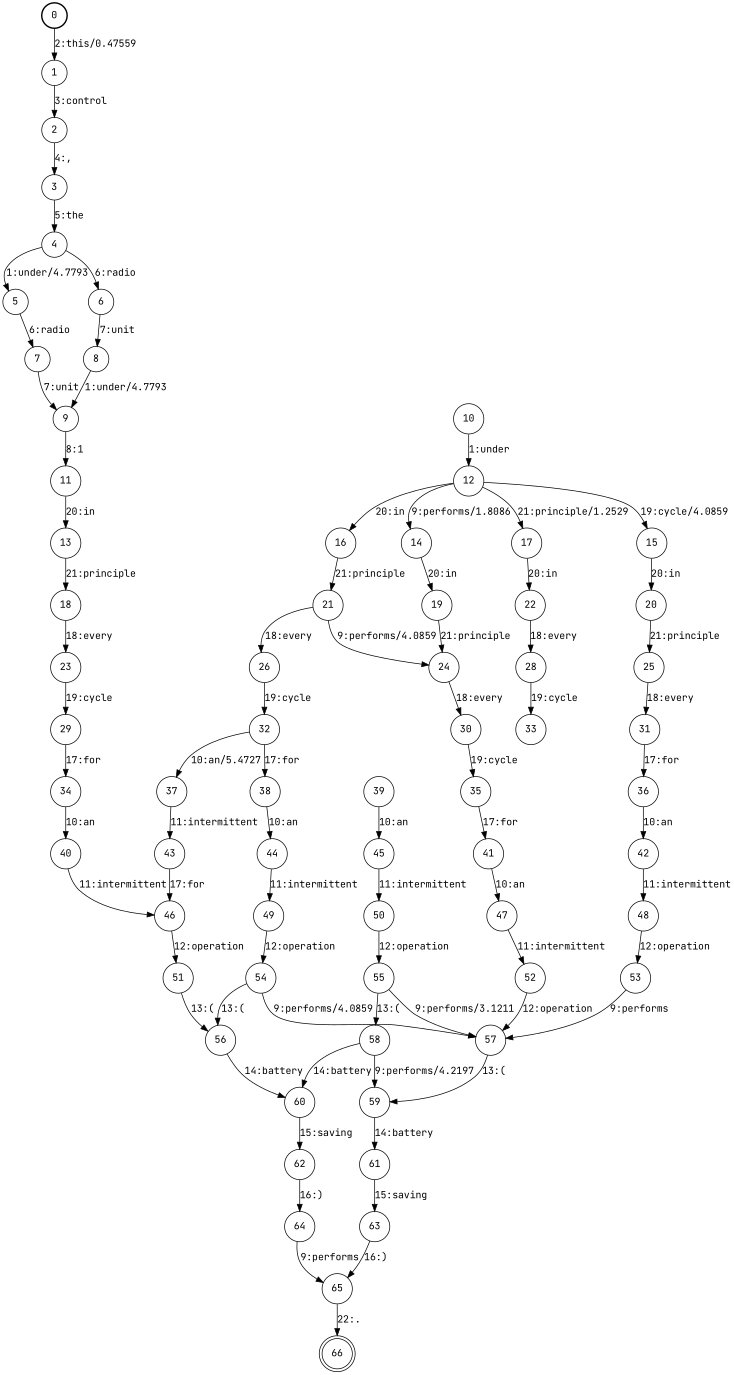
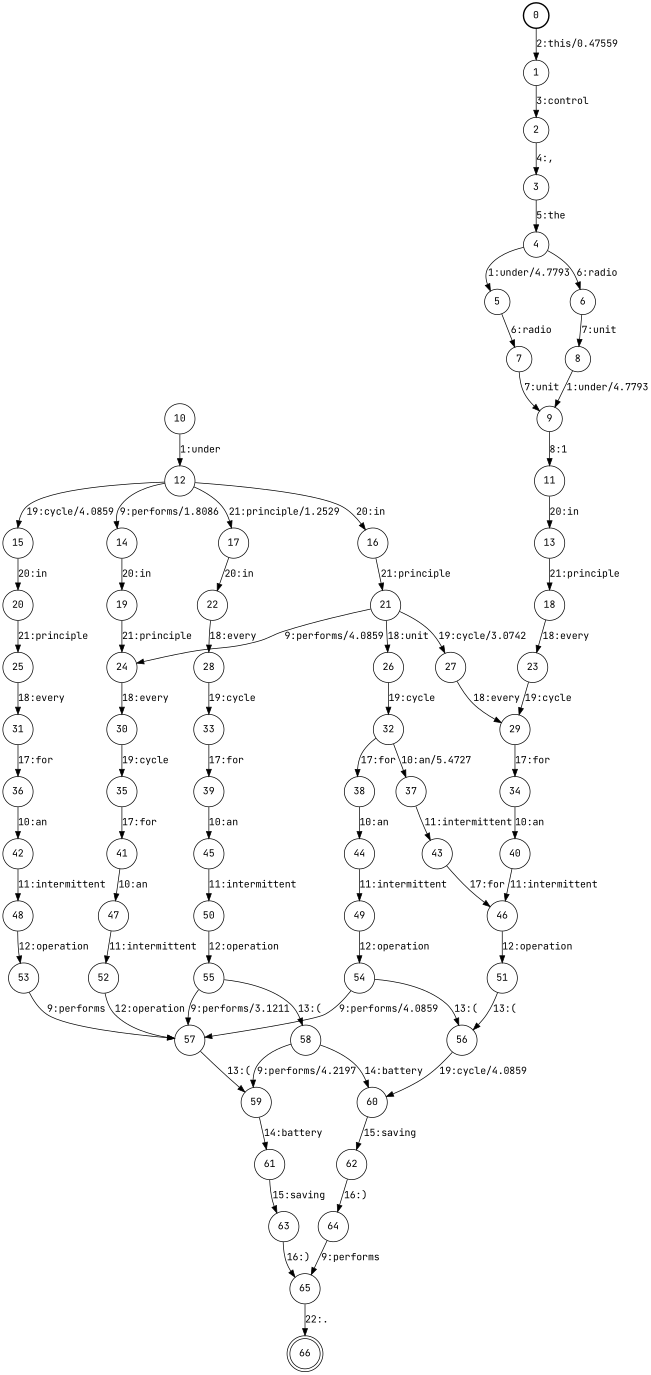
edge "21" -> "26": label "18:every" -> "18:unit"
node "27": added
edge "33" -> "39": added, label "17:for"
edge "56" -> "60": label "14:battery" -> "19:cycle/4.0859"
